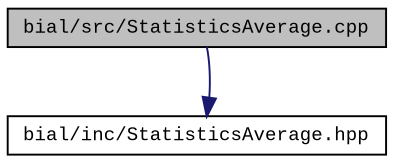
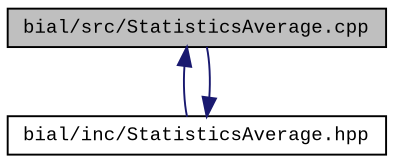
edge "bial/inc/StatisticsAverage.hpp" -> "bial/src/StatisticsAverage.cpp": added
